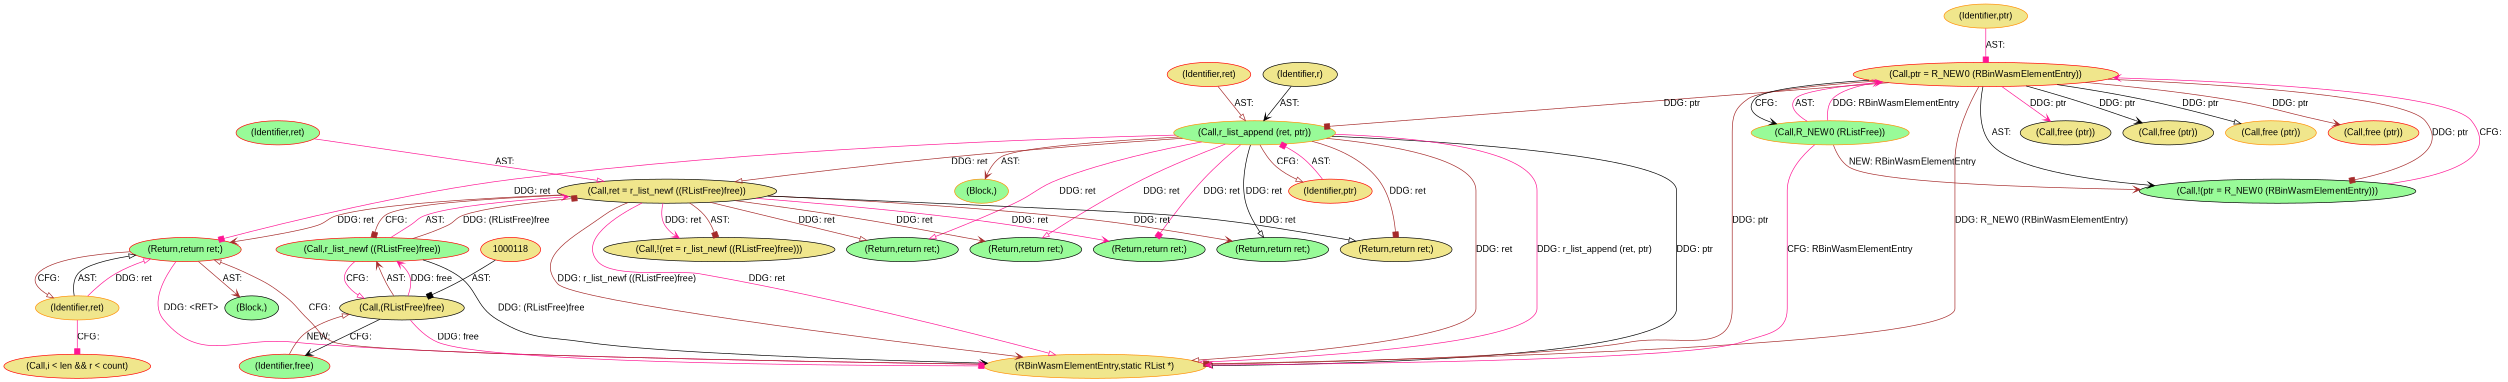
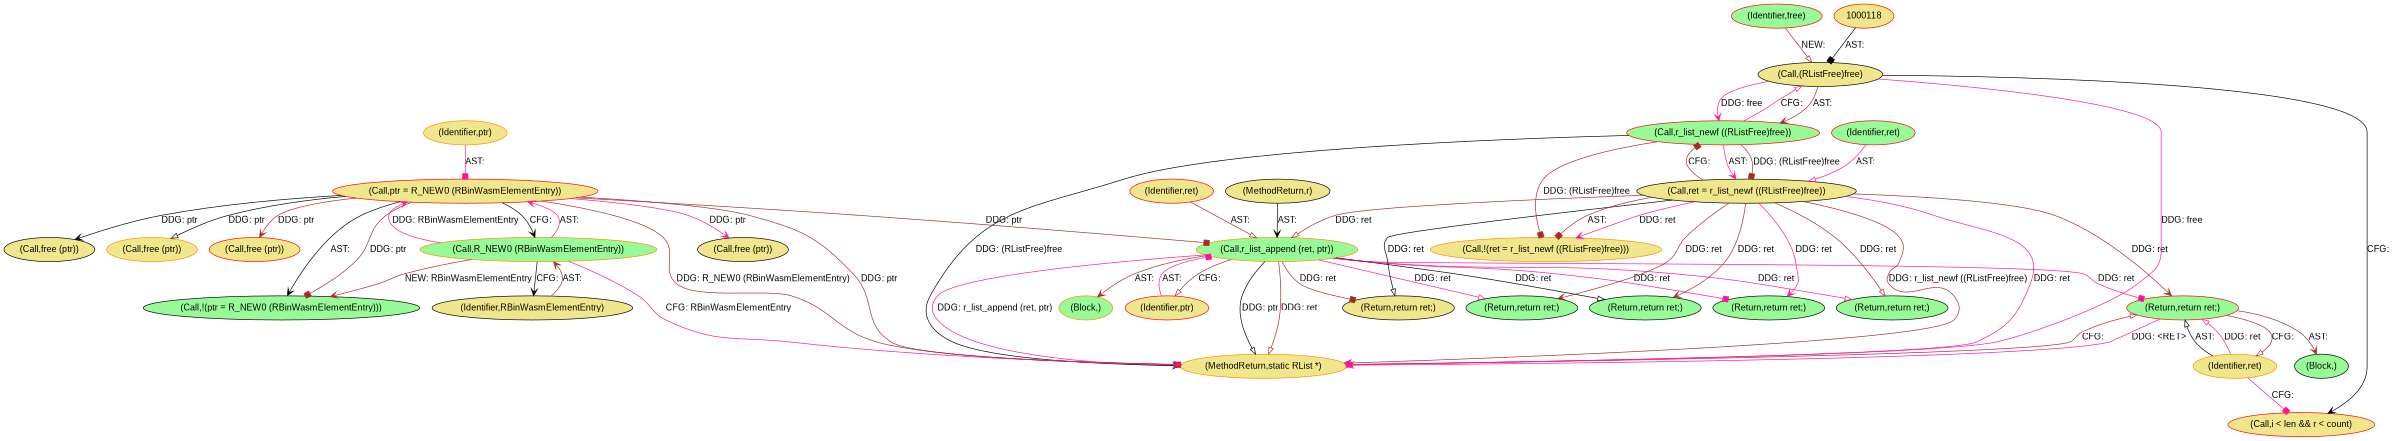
node "(Identifier,r)": label "(Identifier,r)" -> "(MethodReturn,r)"
edge "(Call,!(ptr = R_NEW0 (RBinWasmElementEntry)))" -> "(Call,ptr = R_NEW0 (RBinWasmElementEntry))": removed, label "CFG:"
node "(Call,R_NEW0 (RListFree))": label "(Call,R_NEW0 (RListFree))" -> "(Call,R_NEW0 (RBinWasmElementEntry))"
edge "(Call,r_list_append (ret, ptr))" -> "(Call,ret = r_list_newf ((RListFree)free))": reversed
edge "(Call,r_list_newf ((RListFree)free))" -> "(Call,!(ret = r_list_newf ((RListFree)free)))": added, label "DDG: (RListFree)free"
node "(Call,!(ret = r_list_newf ((RListFree)free)))": color black -> darkorange
node "(Identifier,RBinWasmElementEntry)": added
edge "(Call,(RListFree)free)" -> "(Identifier,free)": now "(Call,(RListFree)free)" -> "(Call,i < len && r < count)"
node "(RBinWasmElementEntry,static RList *)": label "(RBinWasmElementEntry,static RList *)" -> "(MethodReturn,static RList *)"
